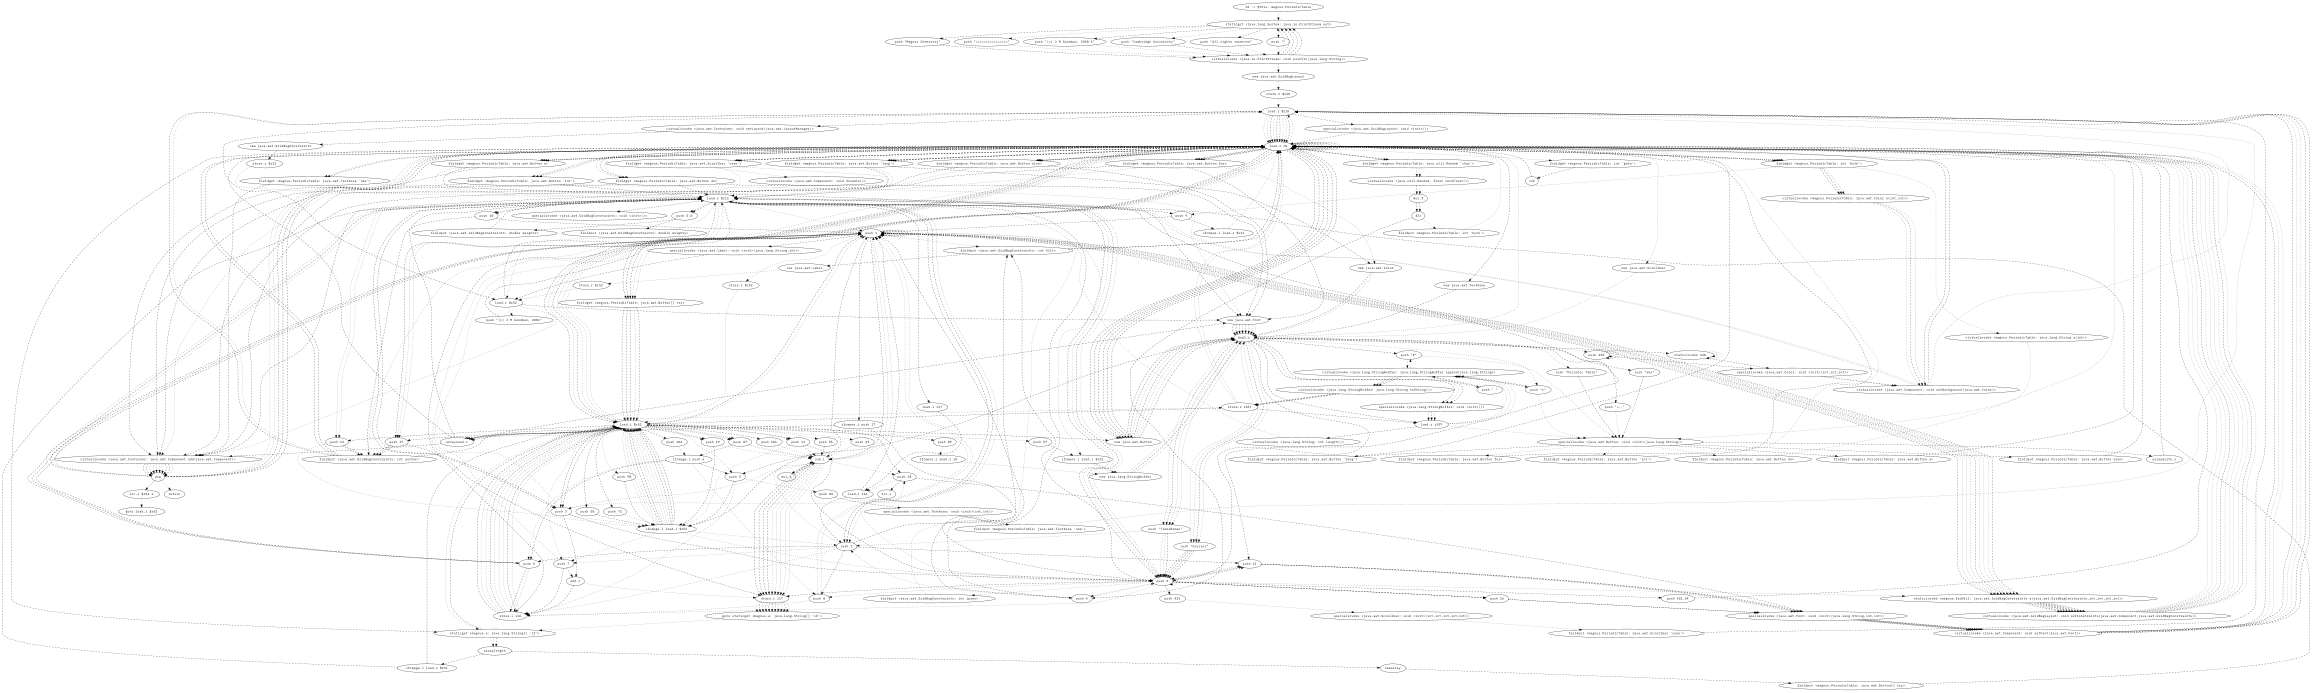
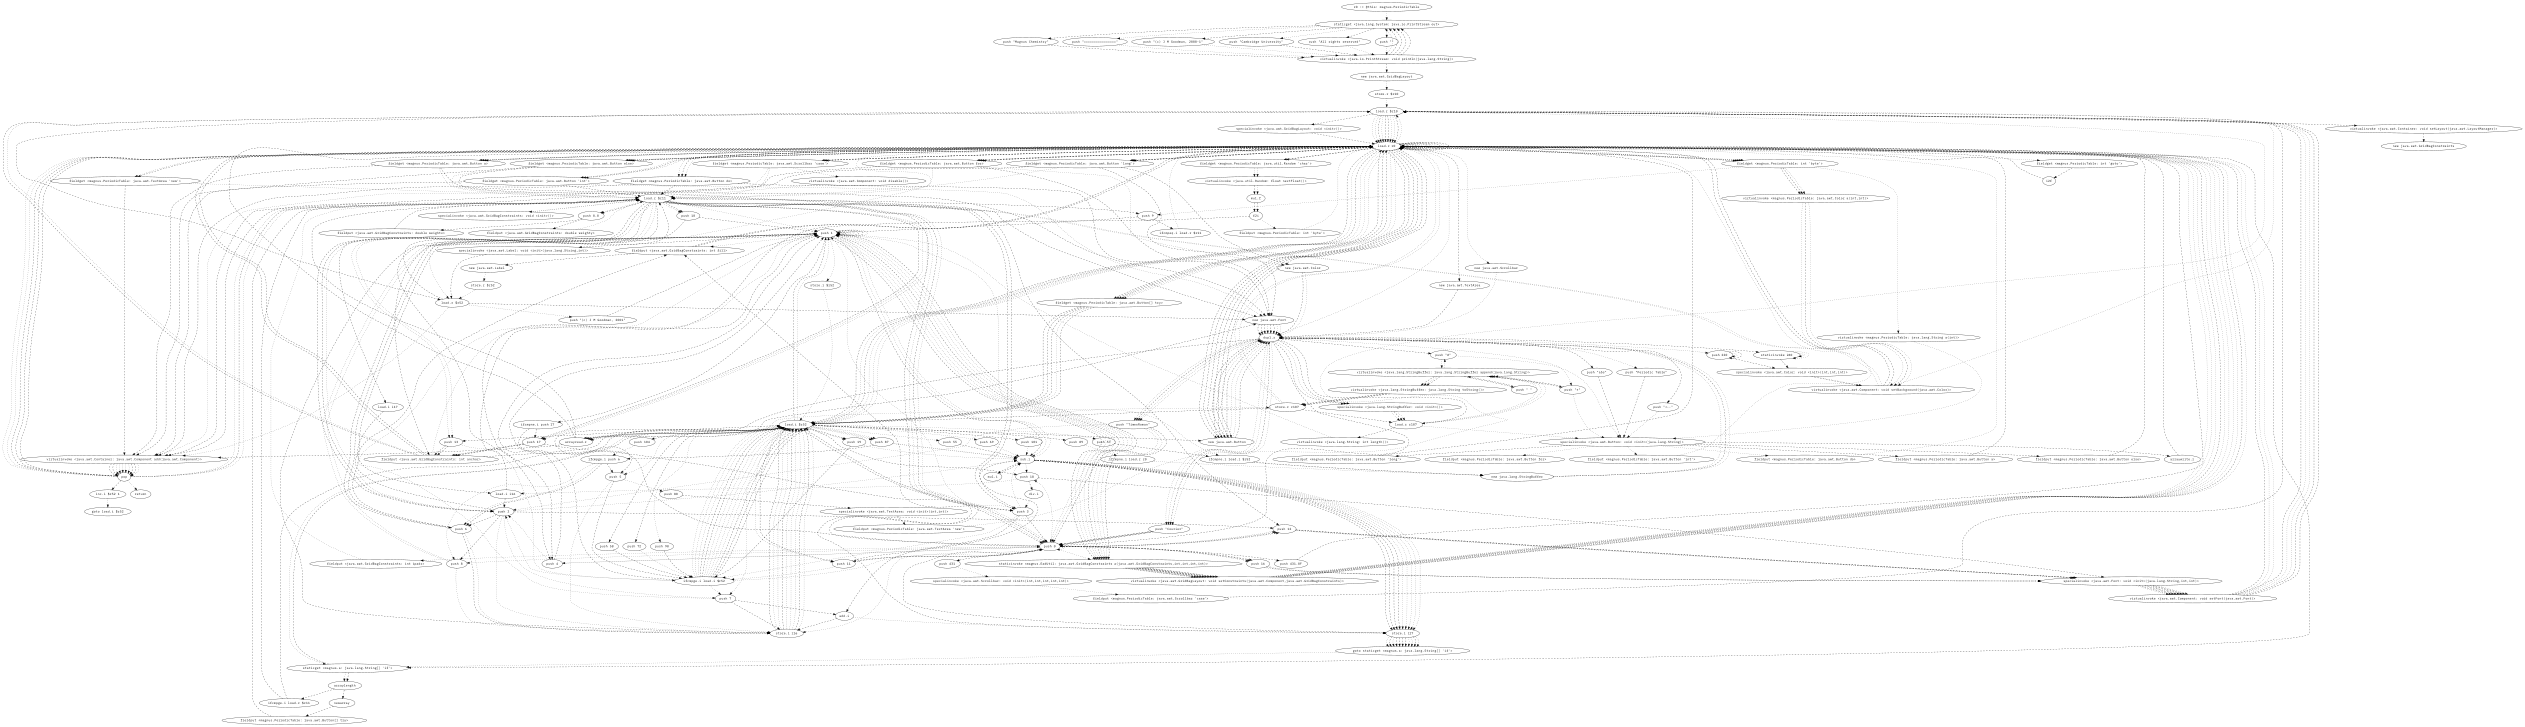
node "store.r $r11": removed
edge "fieldget <magnus.PeriodicTable: java.awt.Button 'long'>" -> "new java.awt.Font": added
edge "fieldput <magnus.PeriodicTable: java.awt.Button for>" -> "load.r r0": removed
edge "push 0" -> "push 11": added
